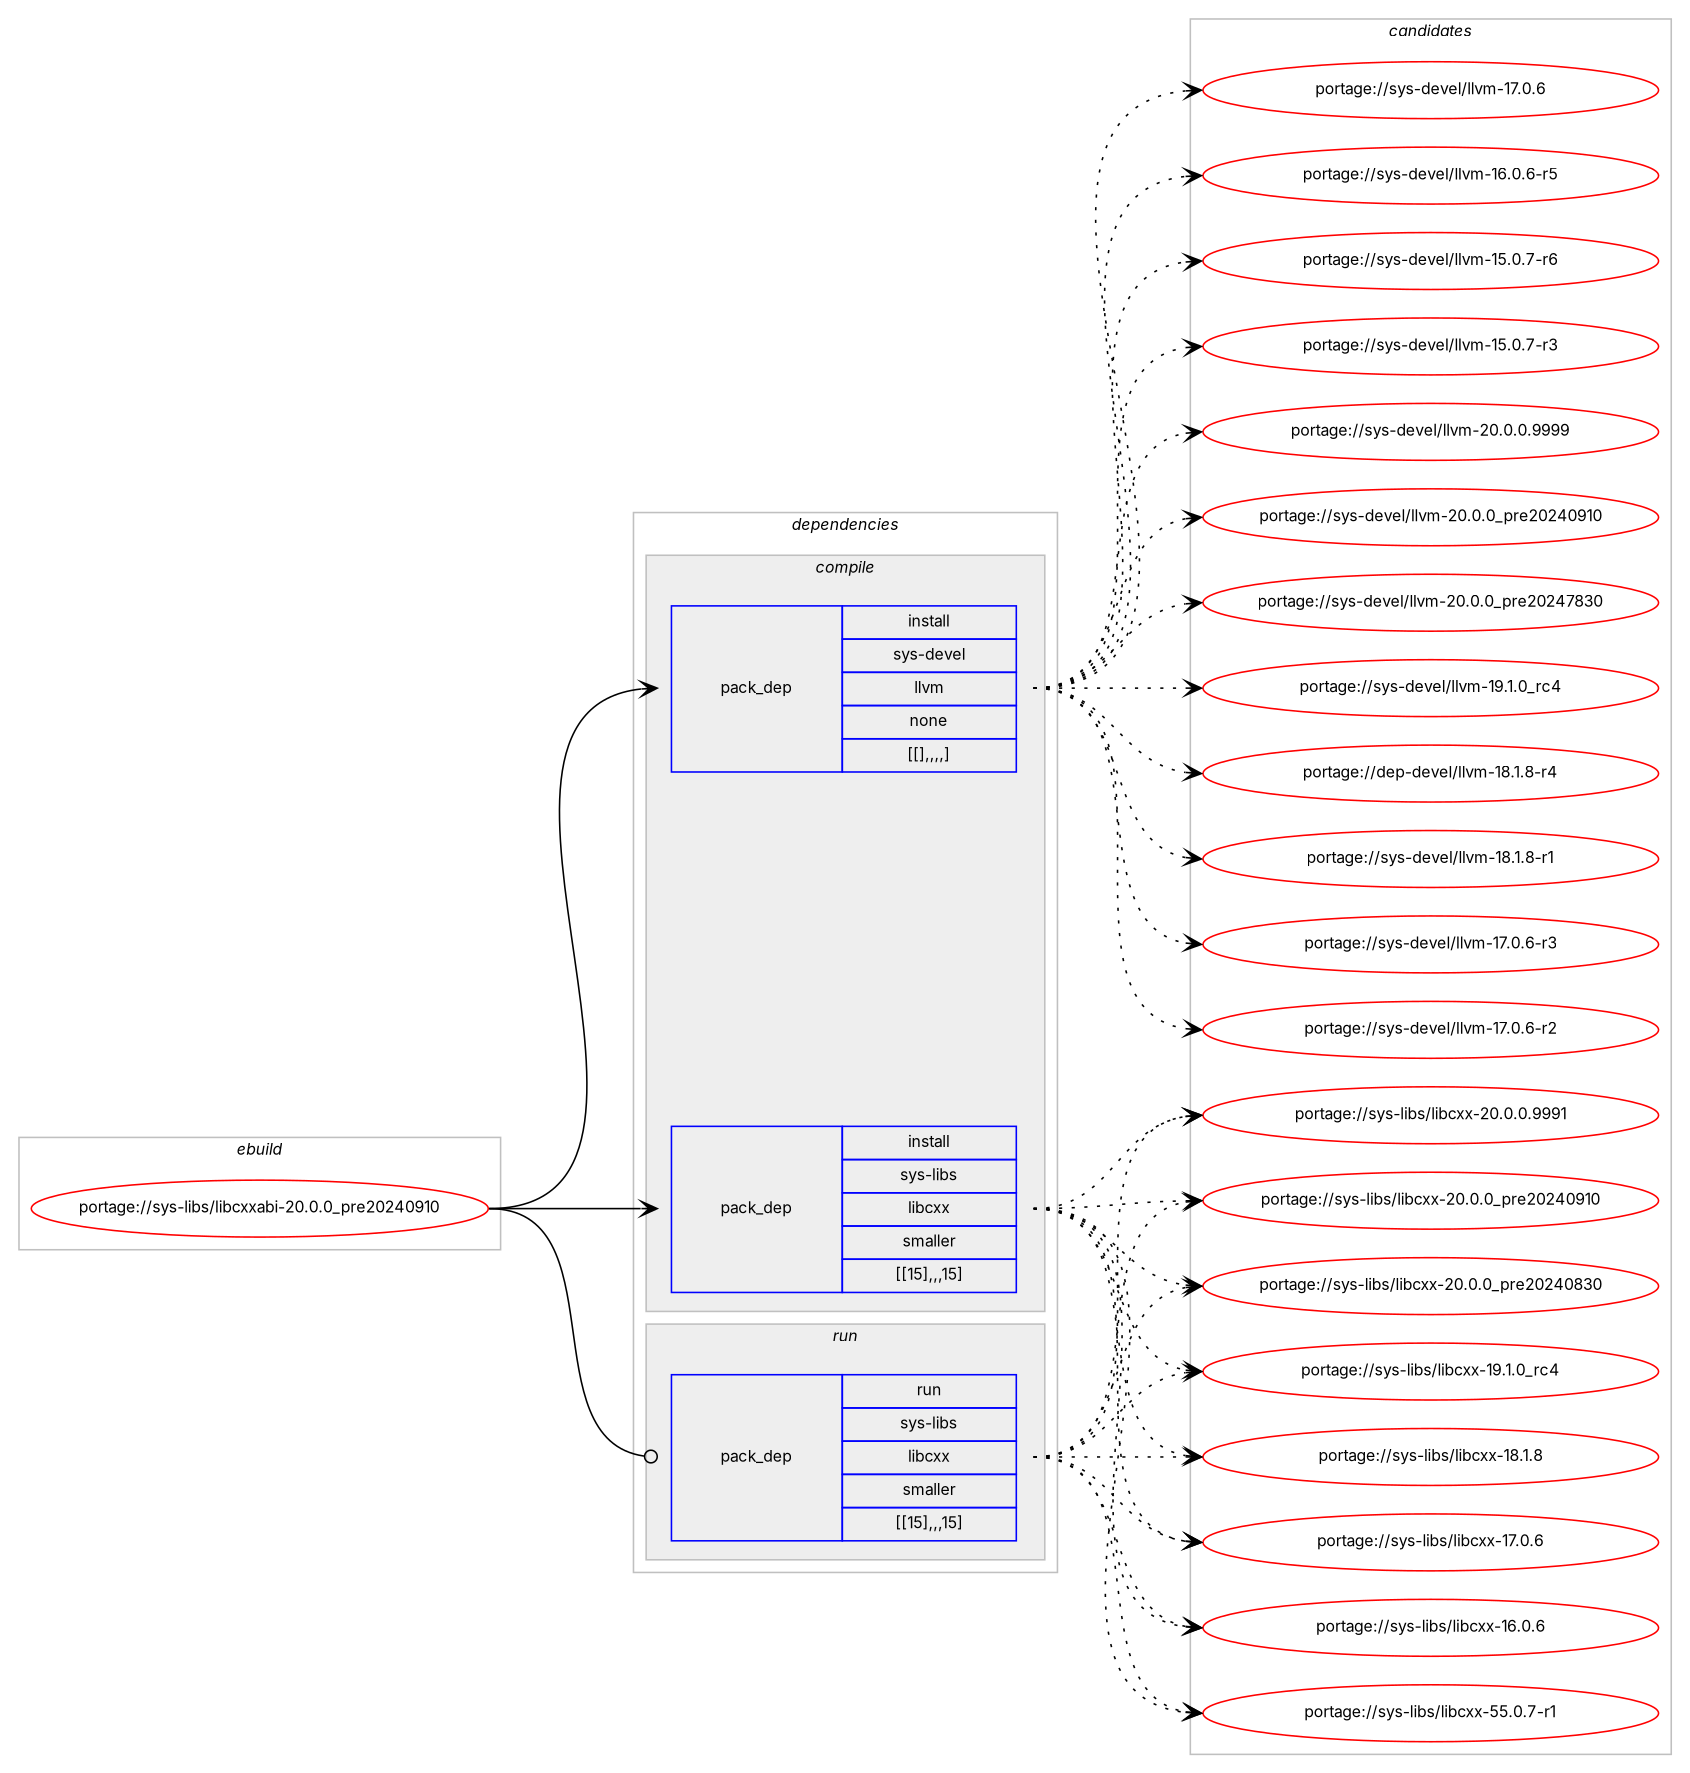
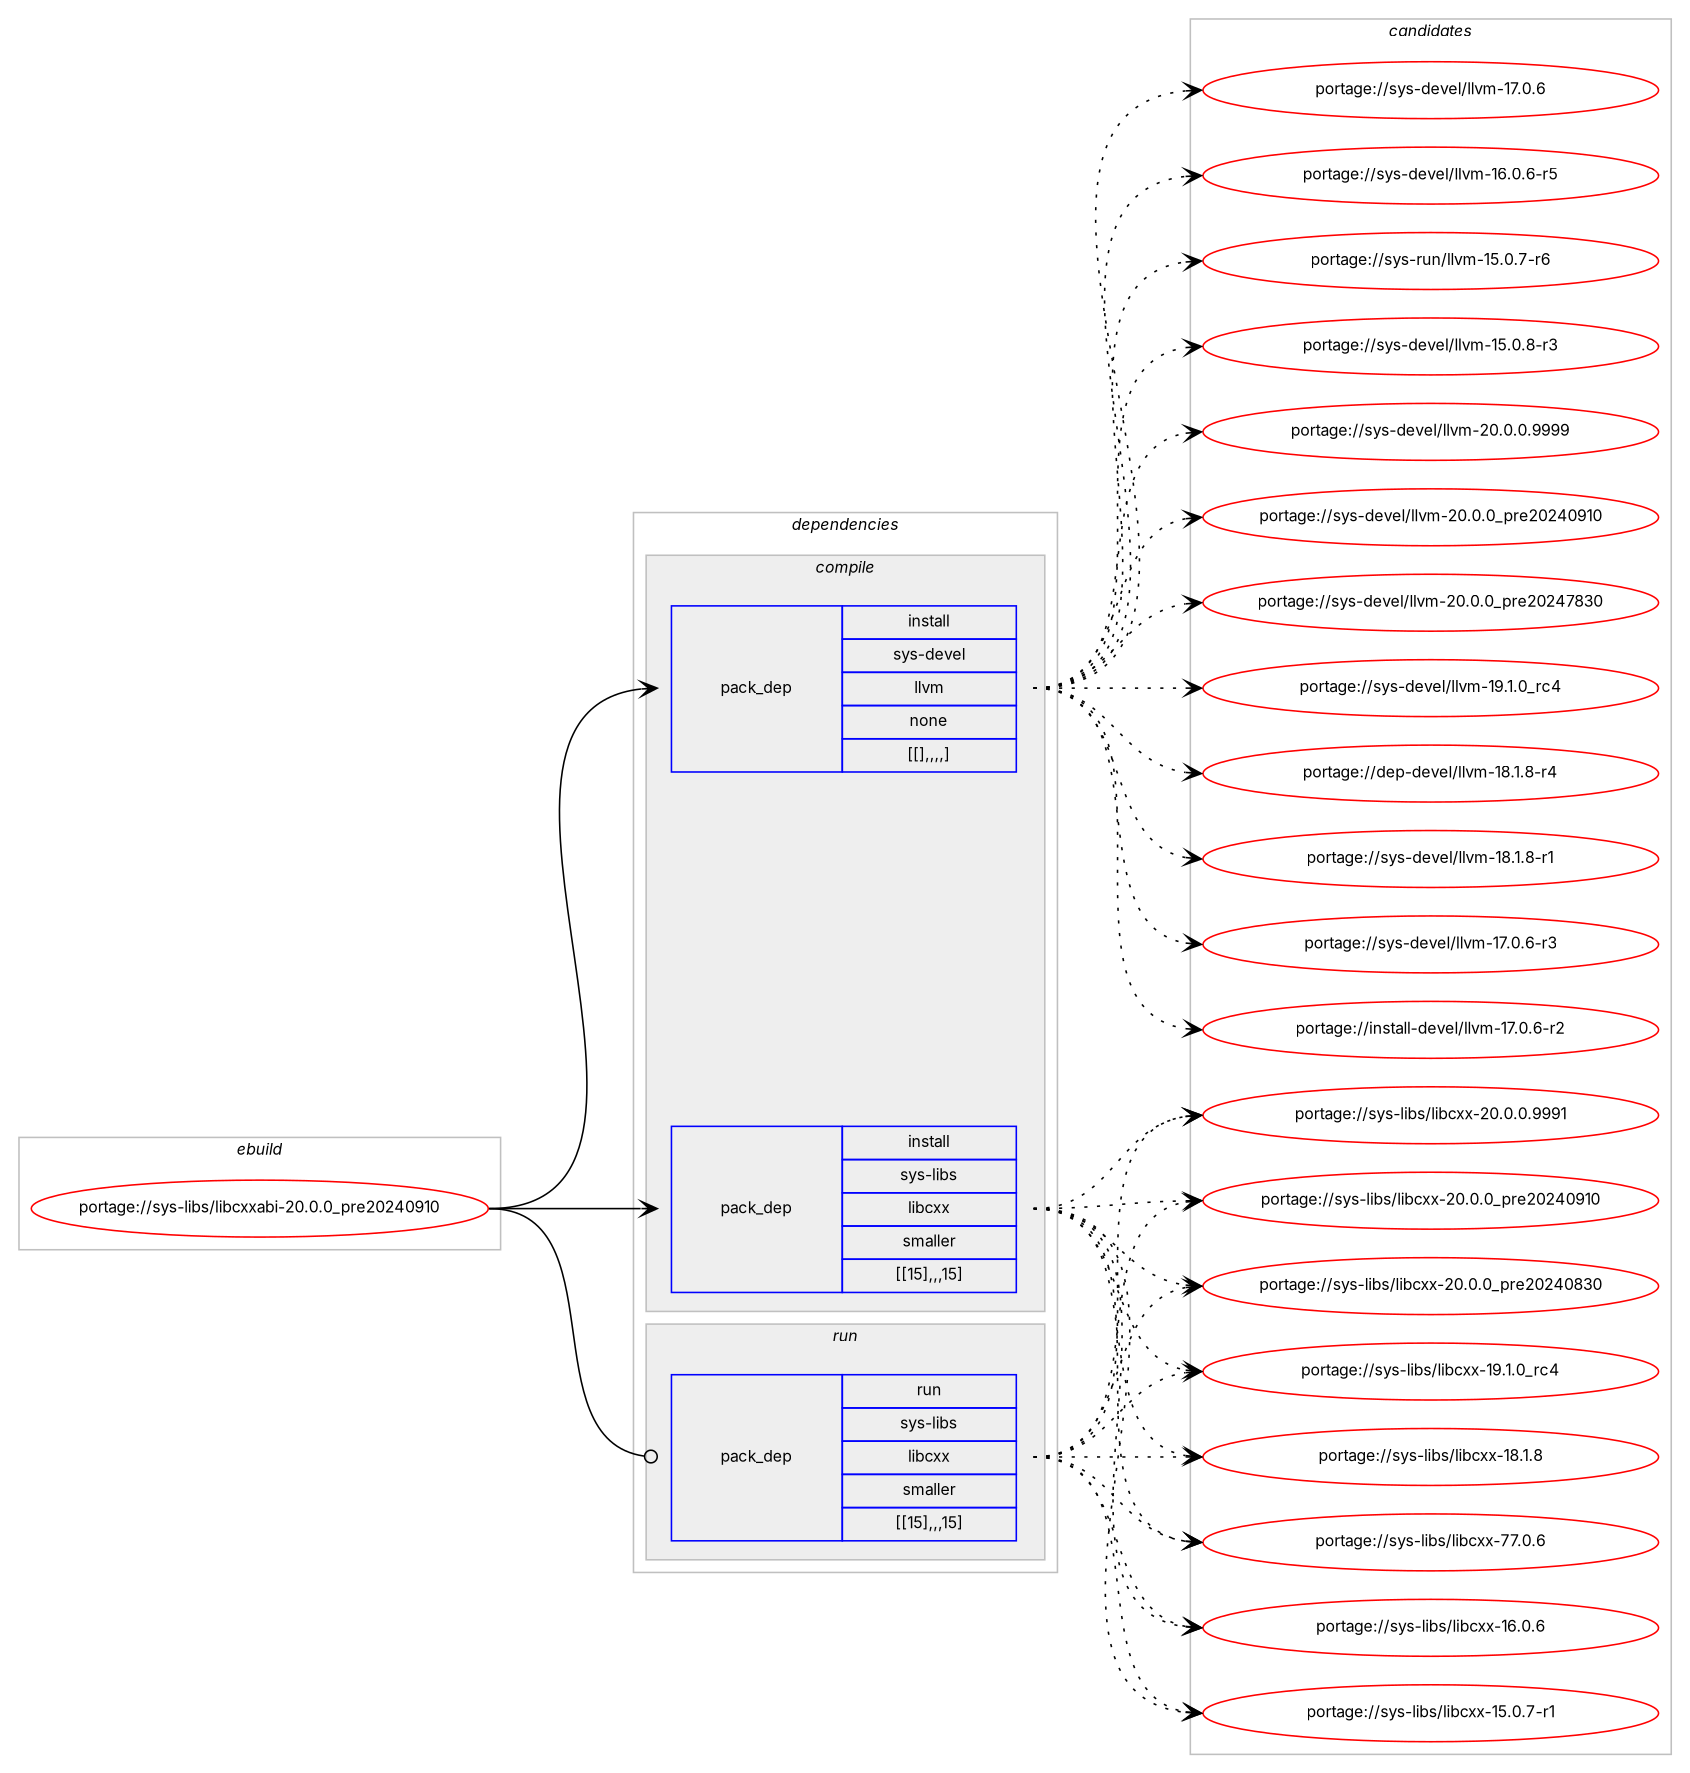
node "portage://sys-devel/llvm-15.0.7-r6": label "portage://sys-devel/llvm-15.0.7-r6" -> "portage://sys-run/llvm-15.0.7-r6"
node "portage://sys-devel/llvm-15.0.7-r3": label "portage://sys-devel/llvm-15.0.7-r3" -> "portage://sys-devel/llvm-15.0.8-r3"
node "portage://sys-devel/llvm-17.0.6-r2": label "portage://sys-devel/llvm-17.0.6-r2" -> "portage://install-devel/llvm-17.0.6-r2"
node "portage://sys-libs/libcxx-17.0.6": label "portage://sys-libs/libcxx-17.0.6" -> "portage://sys-libs/libcxx-77.0.6"
node "portage://sys-libs/libcxx-55.0.7-r1": label "portage://sys-libs/libcxx-55.0.7-r1" -> "portage://sys-libs/libcxx-15.0.7-r1"
